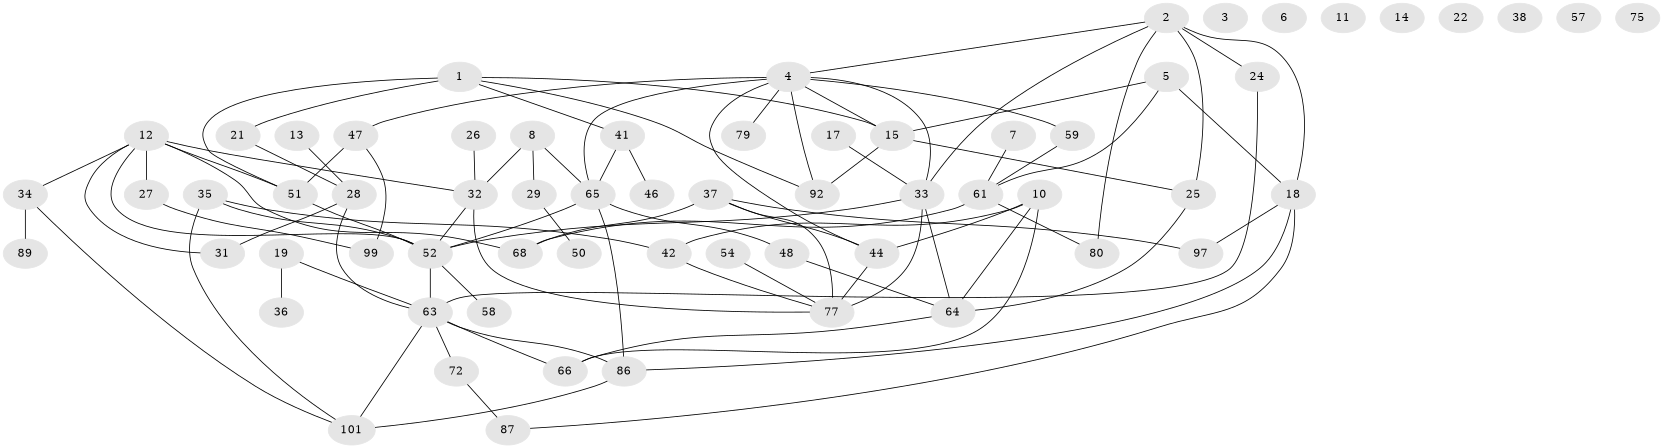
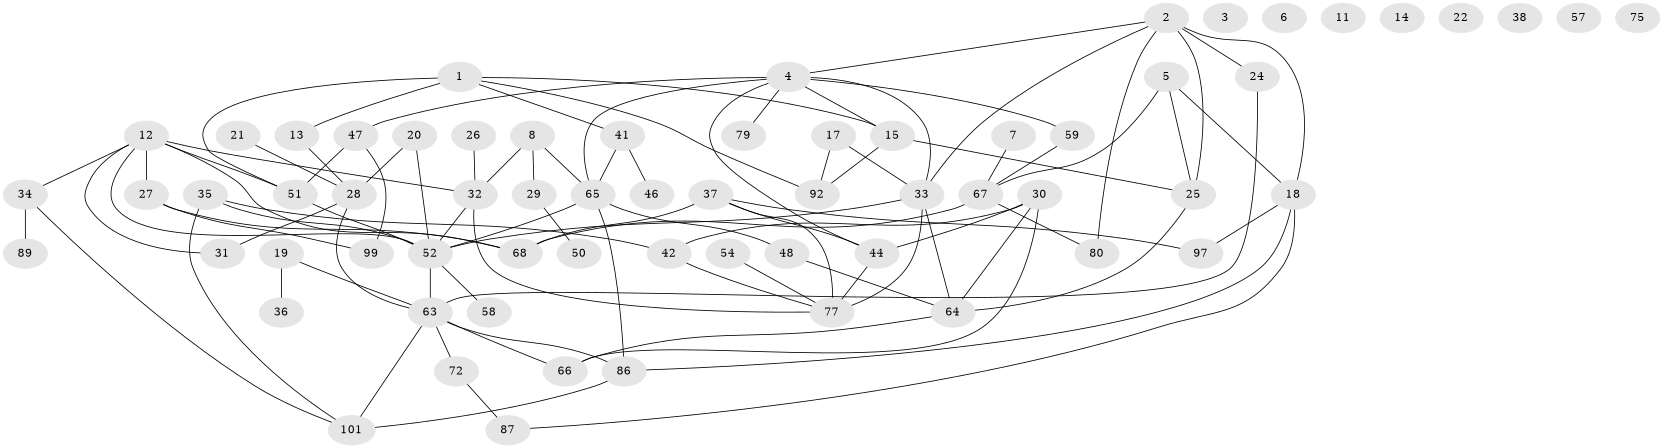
edge "1" -- "21": now "1" -- "13"
edge "5" -- "15": now "5" -- "25"
node "20": added
edge "4" -- "92": now "17" -- "92"
node "61": label "61" -> "67"
node "10": label "10" -> "30"
edge "27" -- "68": added
